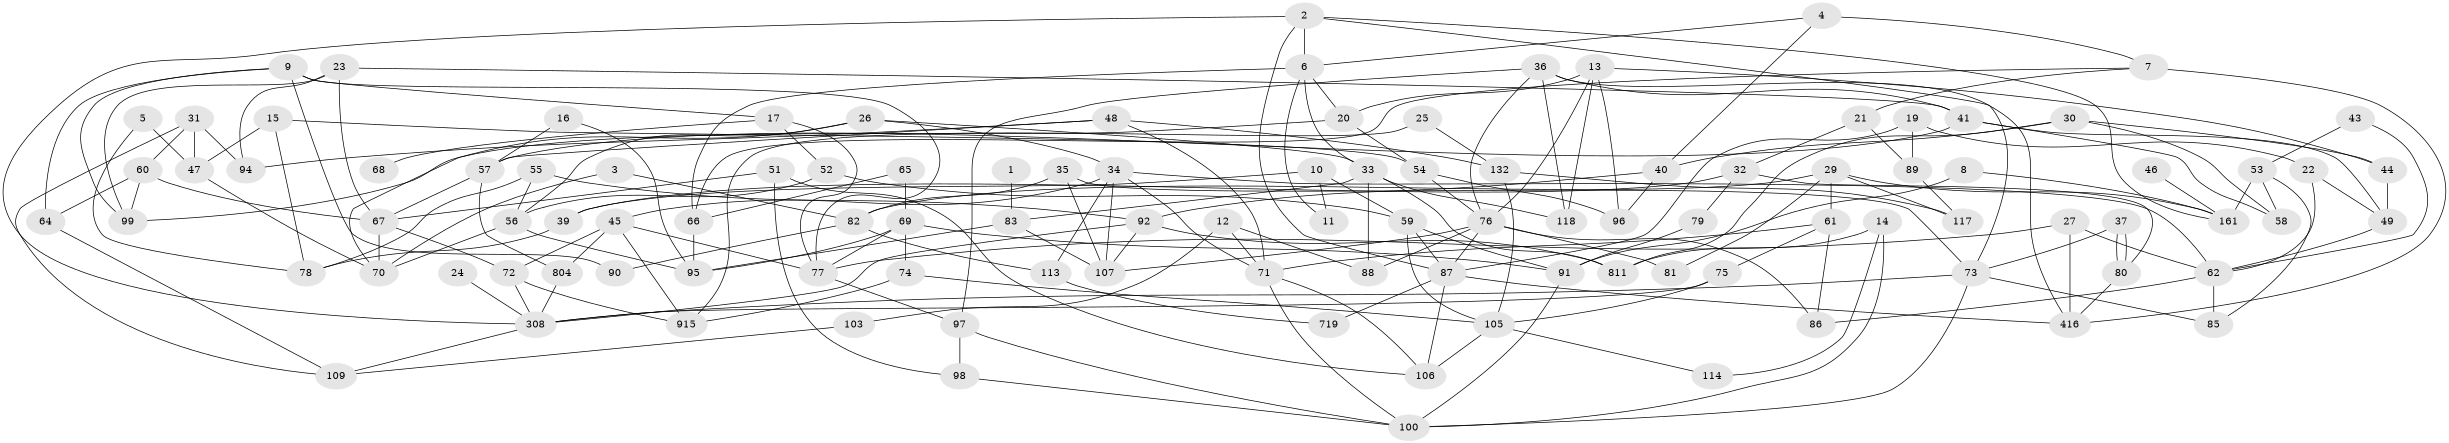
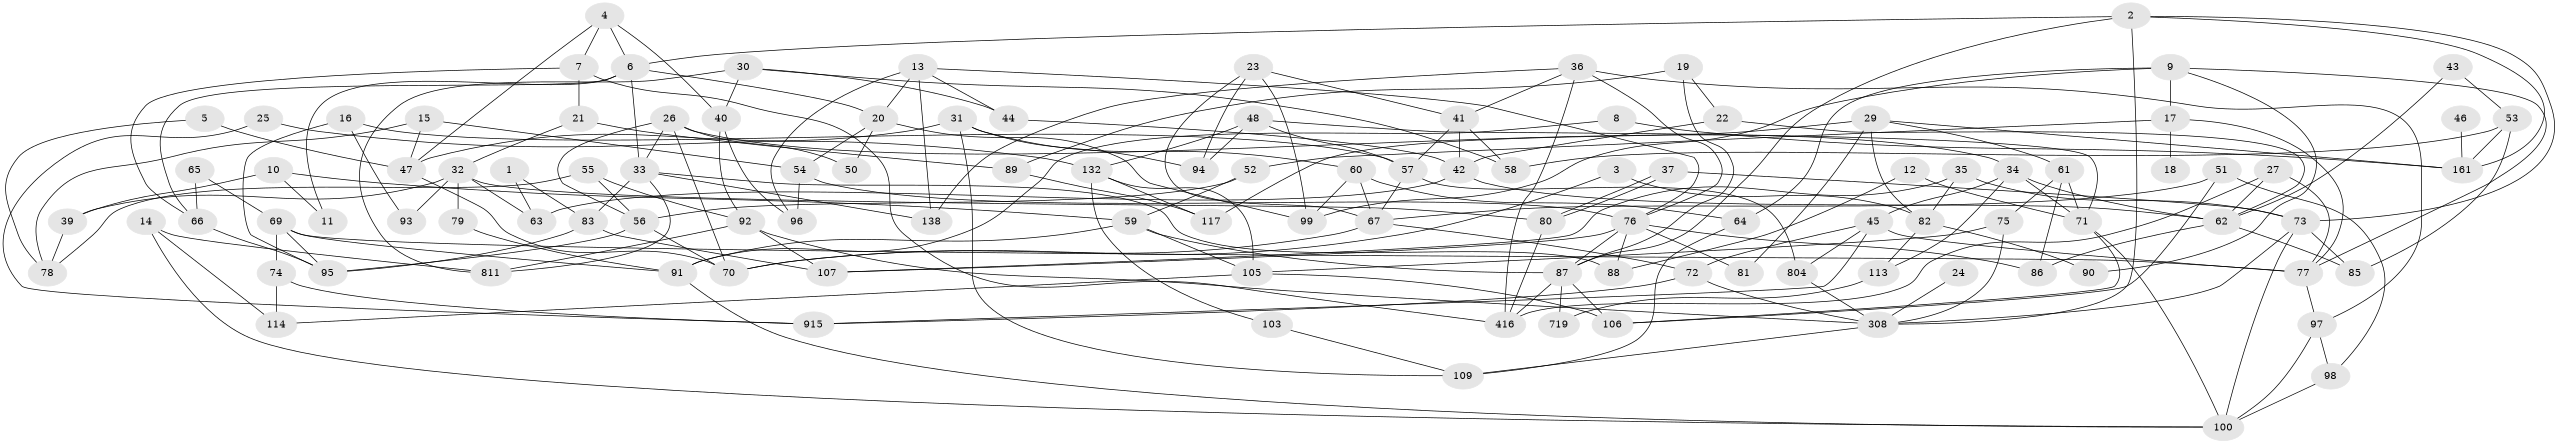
edge "4" -- "47": added
node "68": label "68" -> "18"
node "50": added
node "93": added
node "63": added
edge "34" -- "107": removed
node "118": label "118" -> "138"
node "49": label "49" -> "42"
edge "74" -- "105": now "74" -- "114"
edge "12" -- "103": now "132" -- "103"
